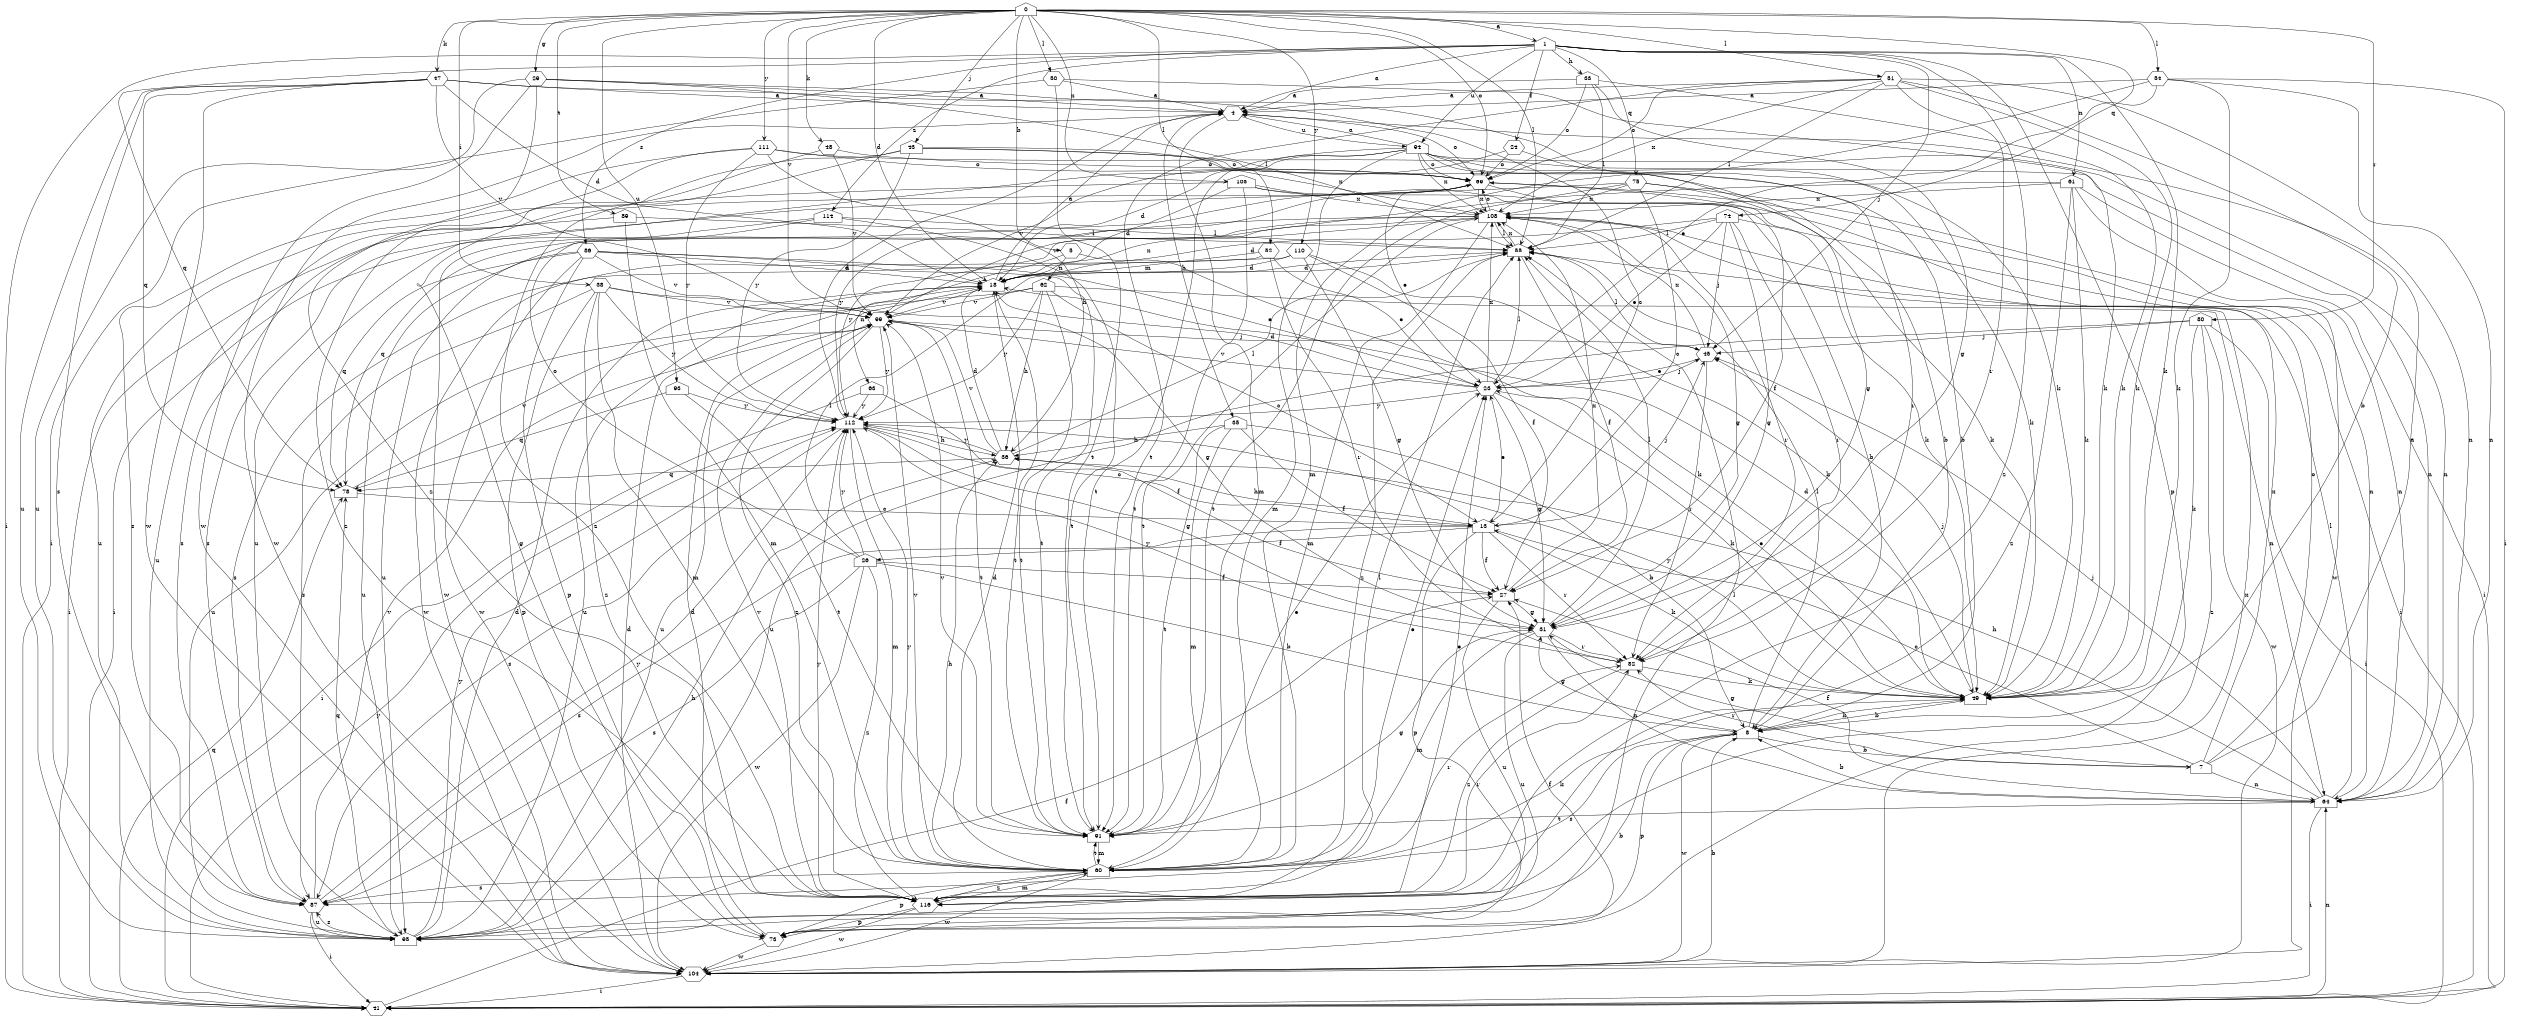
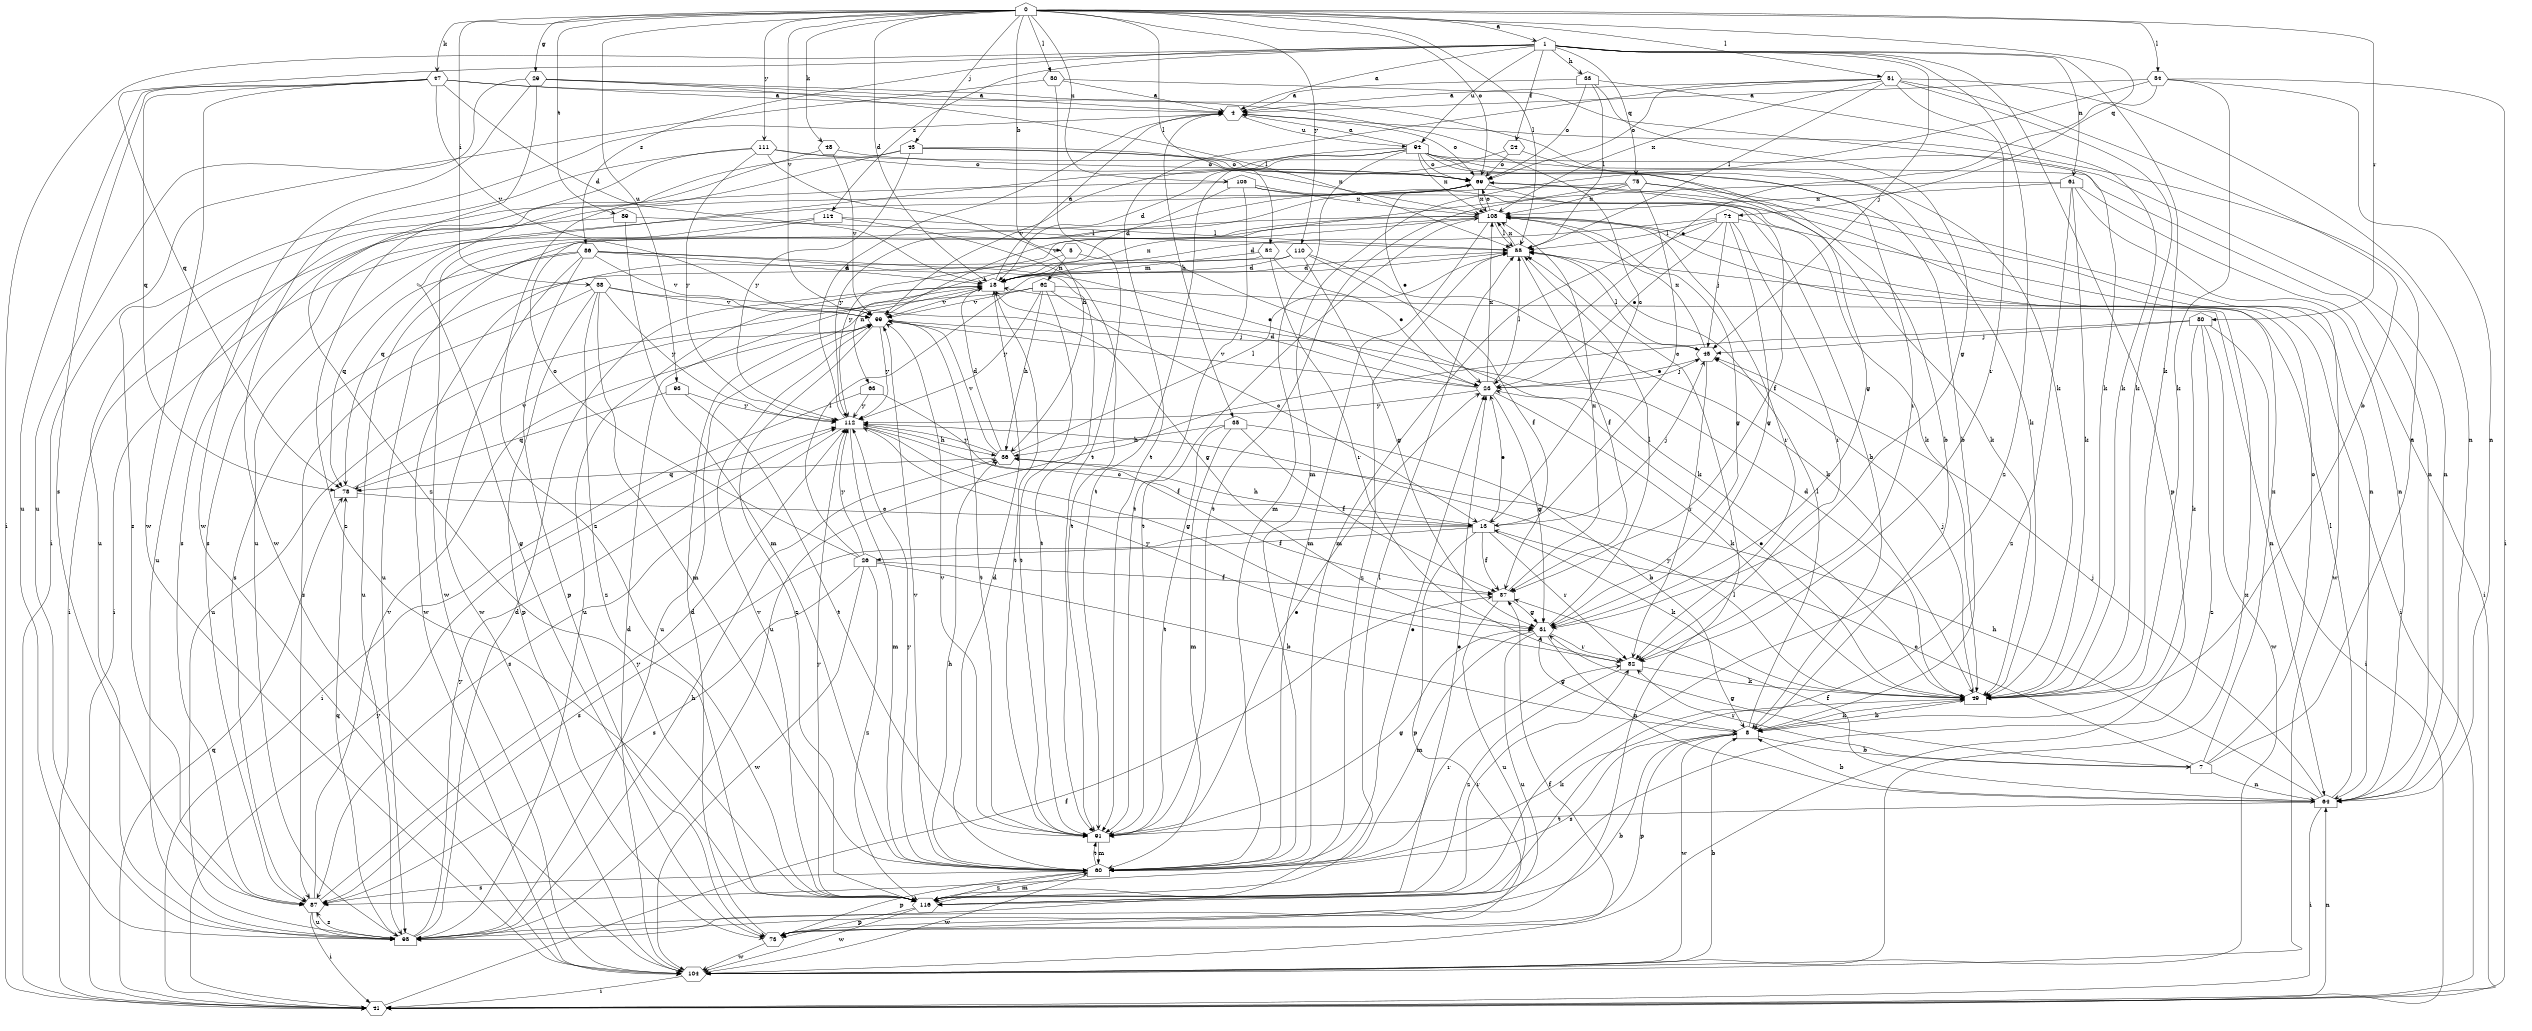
edge "50" -> "91": arrowhead vee -> normal
edge "4" -> "60": now "74" -> "60"
node "27": label "27" -> "37"
